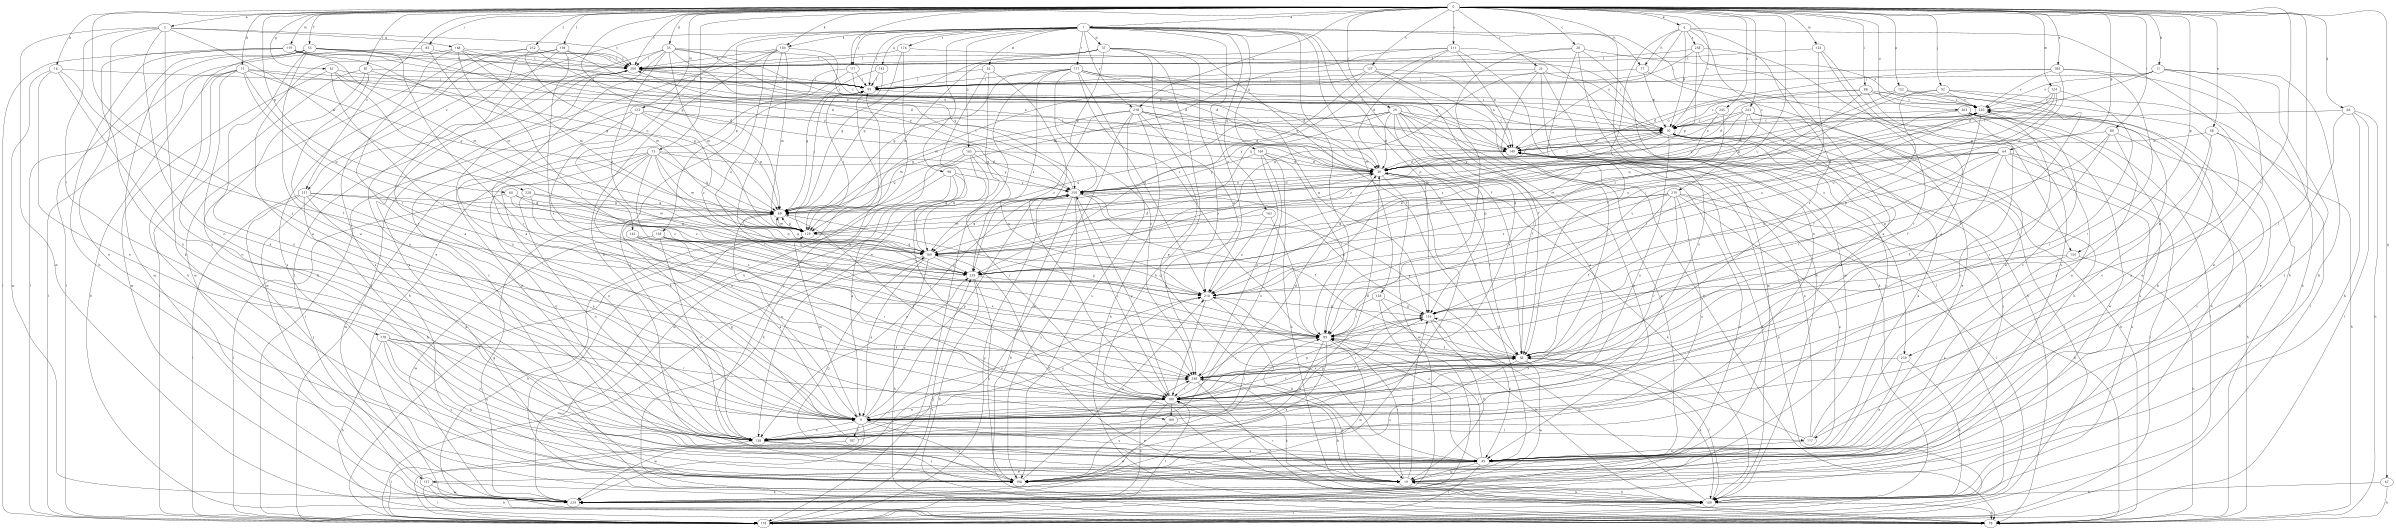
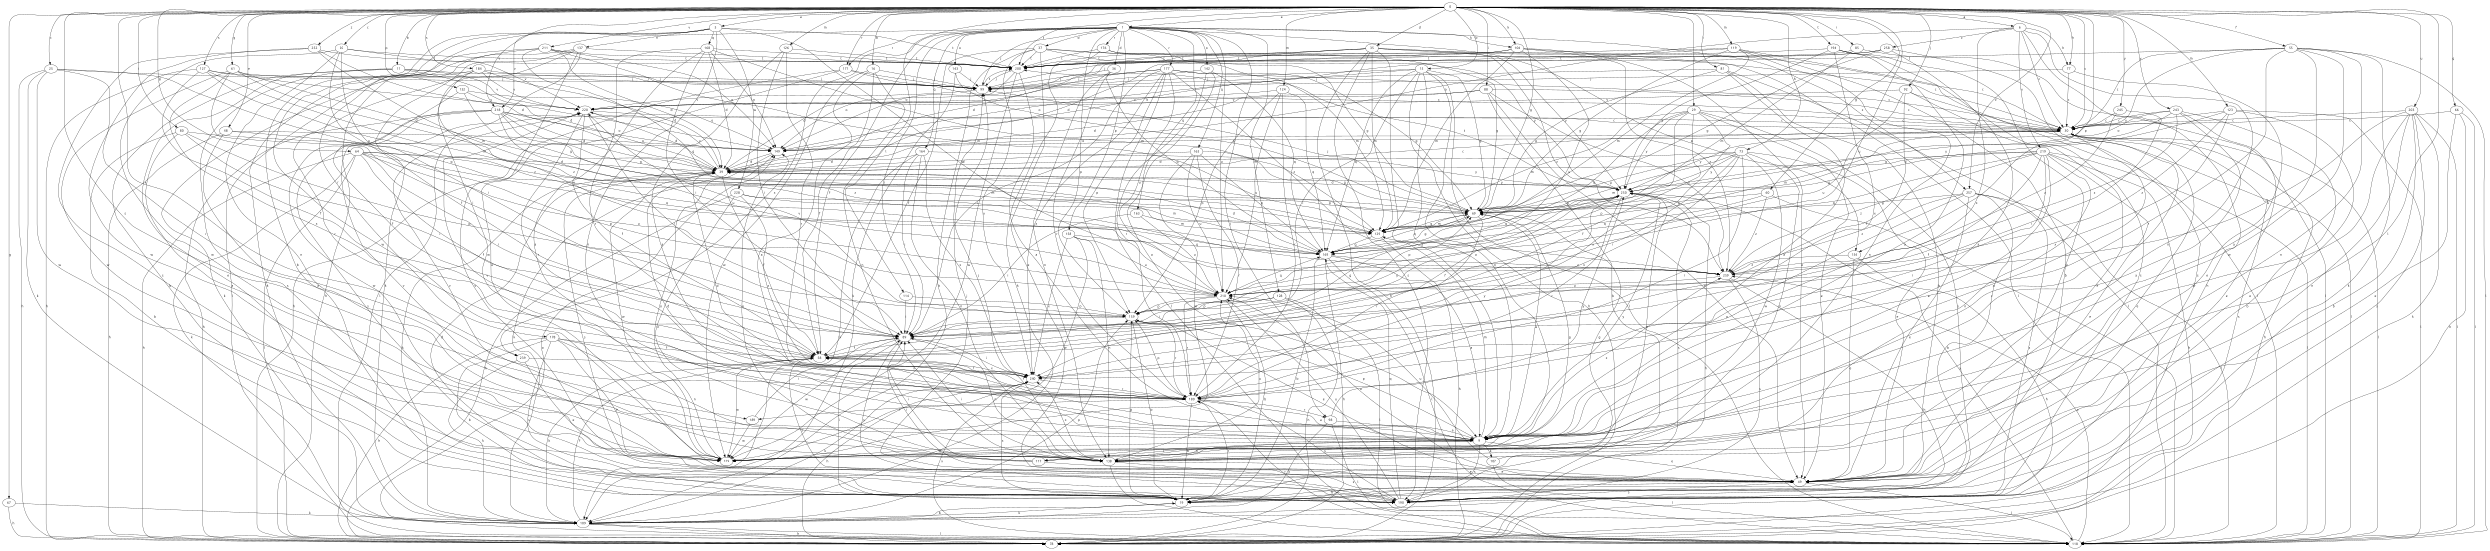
edge "29" -> "39": now "219" -> "39"
edge "5" -> "210": added, label "u"
edge "129" -> "99": now "142" -> "99"
node "114": added
edge "61" -> "240": added, label "x"
edge "98" -> "180": reversed
edge "29" -> "9": now "219" -> "9"
edge "35" -> "78": added, label "h"
edge "66" -> "19": now "203" -> "19"
edge "49" -> "137": reversed
edge "228" -> "78": added, label "h"
